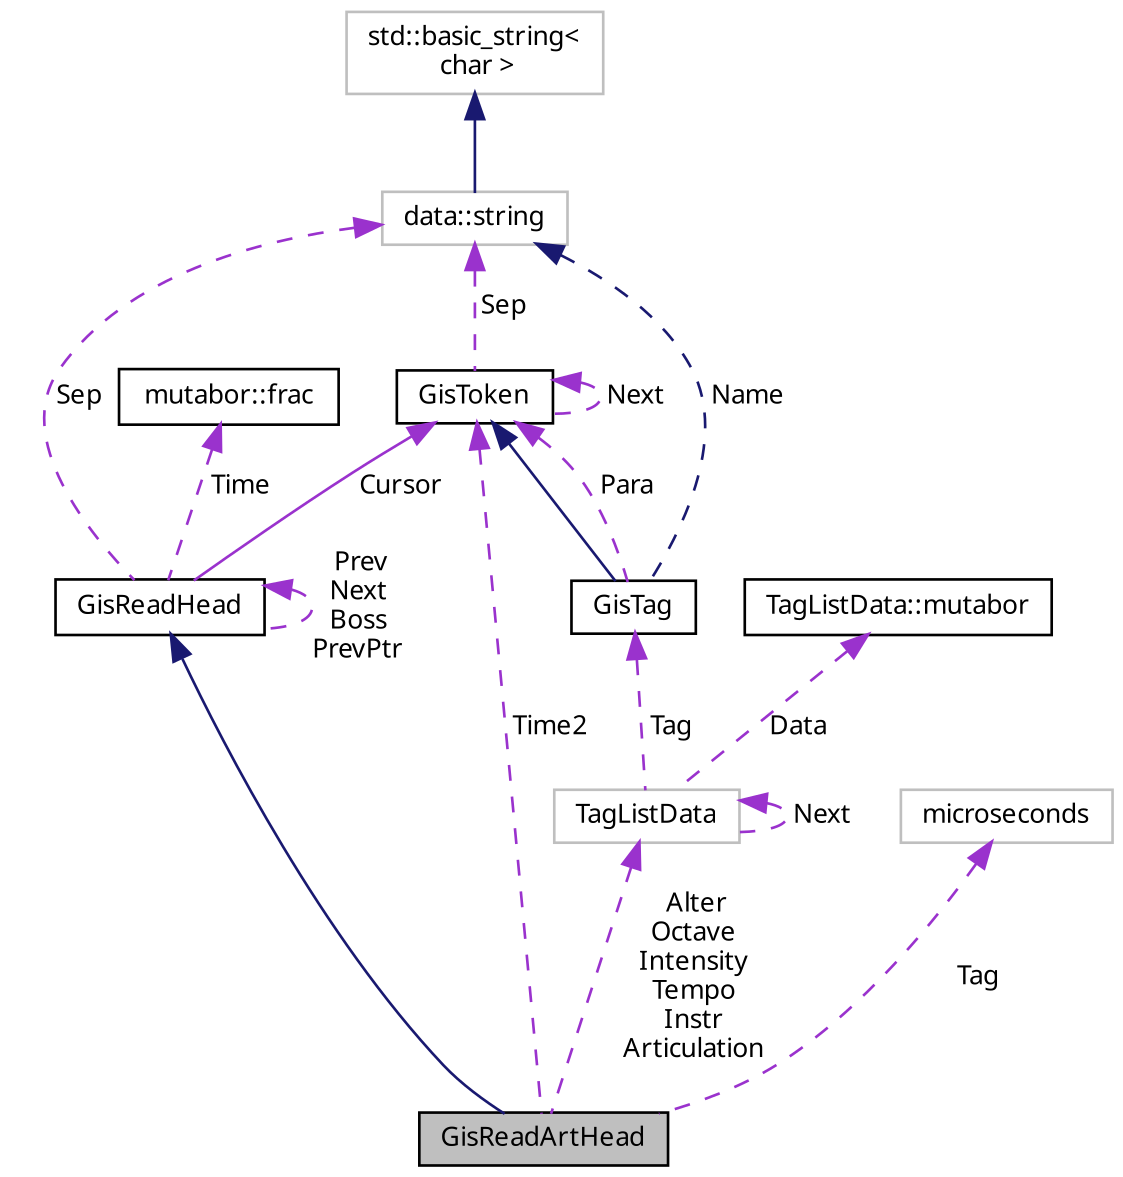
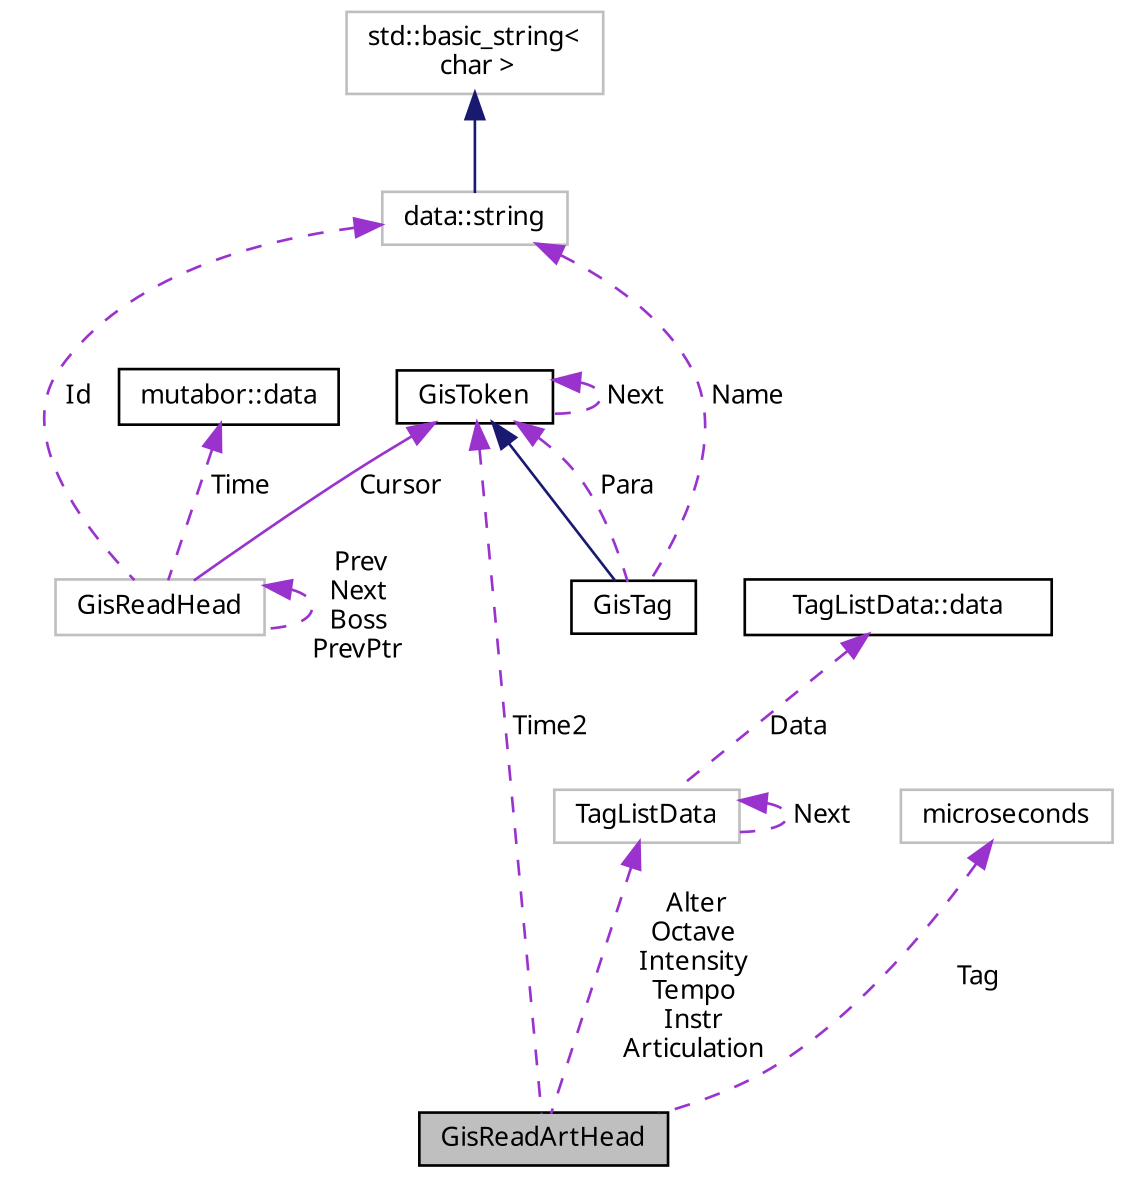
edge "GisToken" -> "data::string": removed, label "Sep"
edge "GisTag" -> "data::string": color midnightblue -> darkorchid3
edge "GisReadHead" -> "data::string": label " Sep" -> " Id"
node "mutabor::frac": label "mutabor::frac" -> "mutabor::data"
node "GisReadHead": color black -> grey75
node "TagListData::mutabor": label "TagListData::mutabor" -> "TagListData::data"
edge "TagListData" -> "GisTag": removed, label "Tag"
edge "GisReadArtHead" -> "GisReadHead": removed
